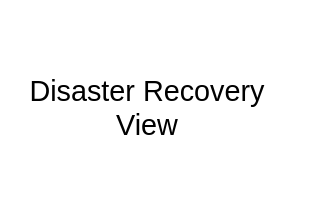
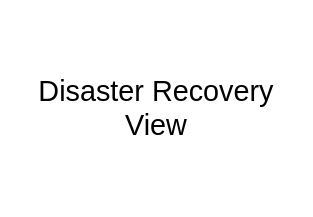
node "Disaster Recovery View": moved (147, 108) -> (156, 108)
